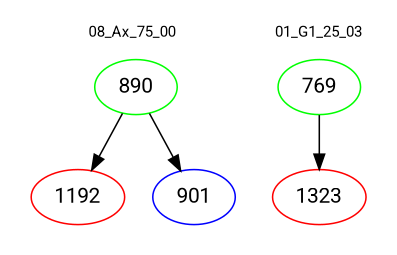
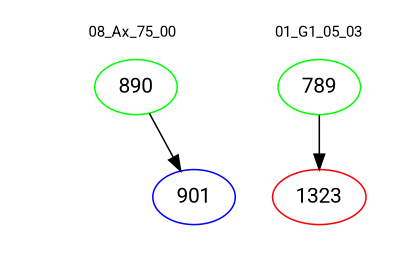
cluster "01_G1_25_03": label "01_G1_25_03" -> "01_G1_05_03"
node "769": label "769" -> "789"
node "1192": removed
